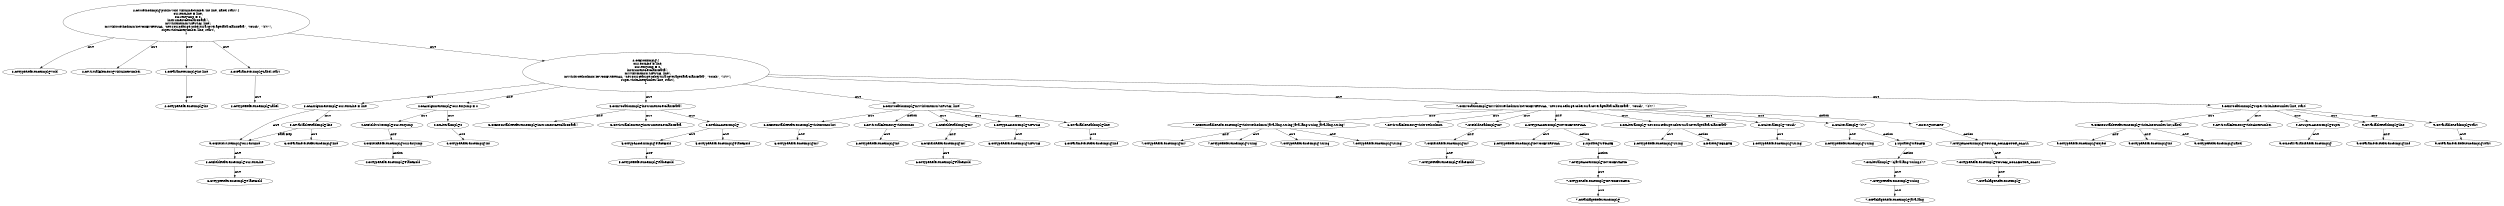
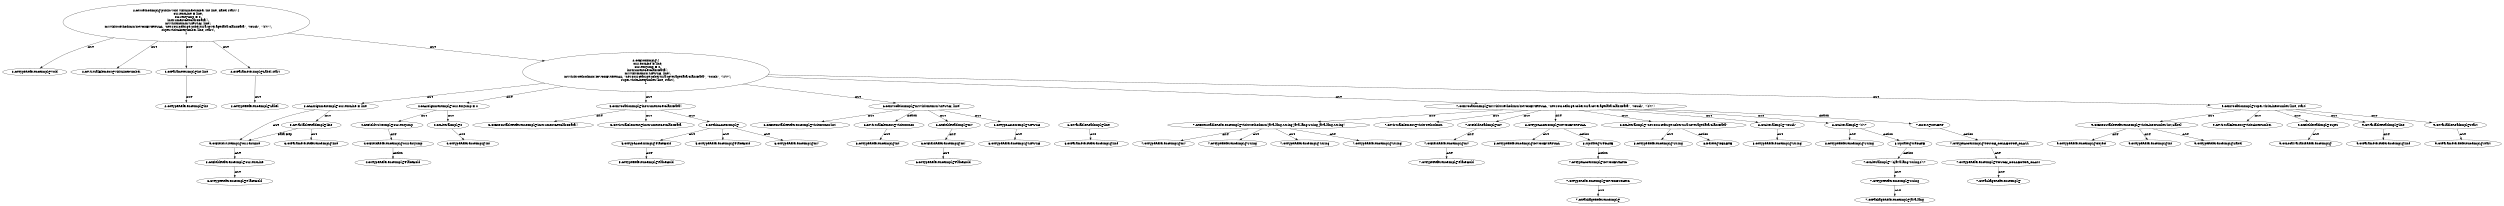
edge "6:CtInvocationImpl@mv.visitIntInsn(SIPUSH, line)" -> "6:CtVariableReadImpl@line": removed, label "AST"
node "9:CtSuperAccessImpl@super": label "9:CtSuperAccessImpl@super" -> "9:CtFieldReadImpl@super"
edge "6:CtExecutableReferenceImpl@visitIntInsn(int)" -> "6:CtTypeReferenceImpl@mv": now "5:CtThisAccessImpl@" -> "6:CtTypeReferenceImpl@mv"
edge "7:CtTypeAccessImpl@INVOKESTATIC" -> "7:CtTypeReferenceImpl@INVOKESTATIC": removed, label "AST"
